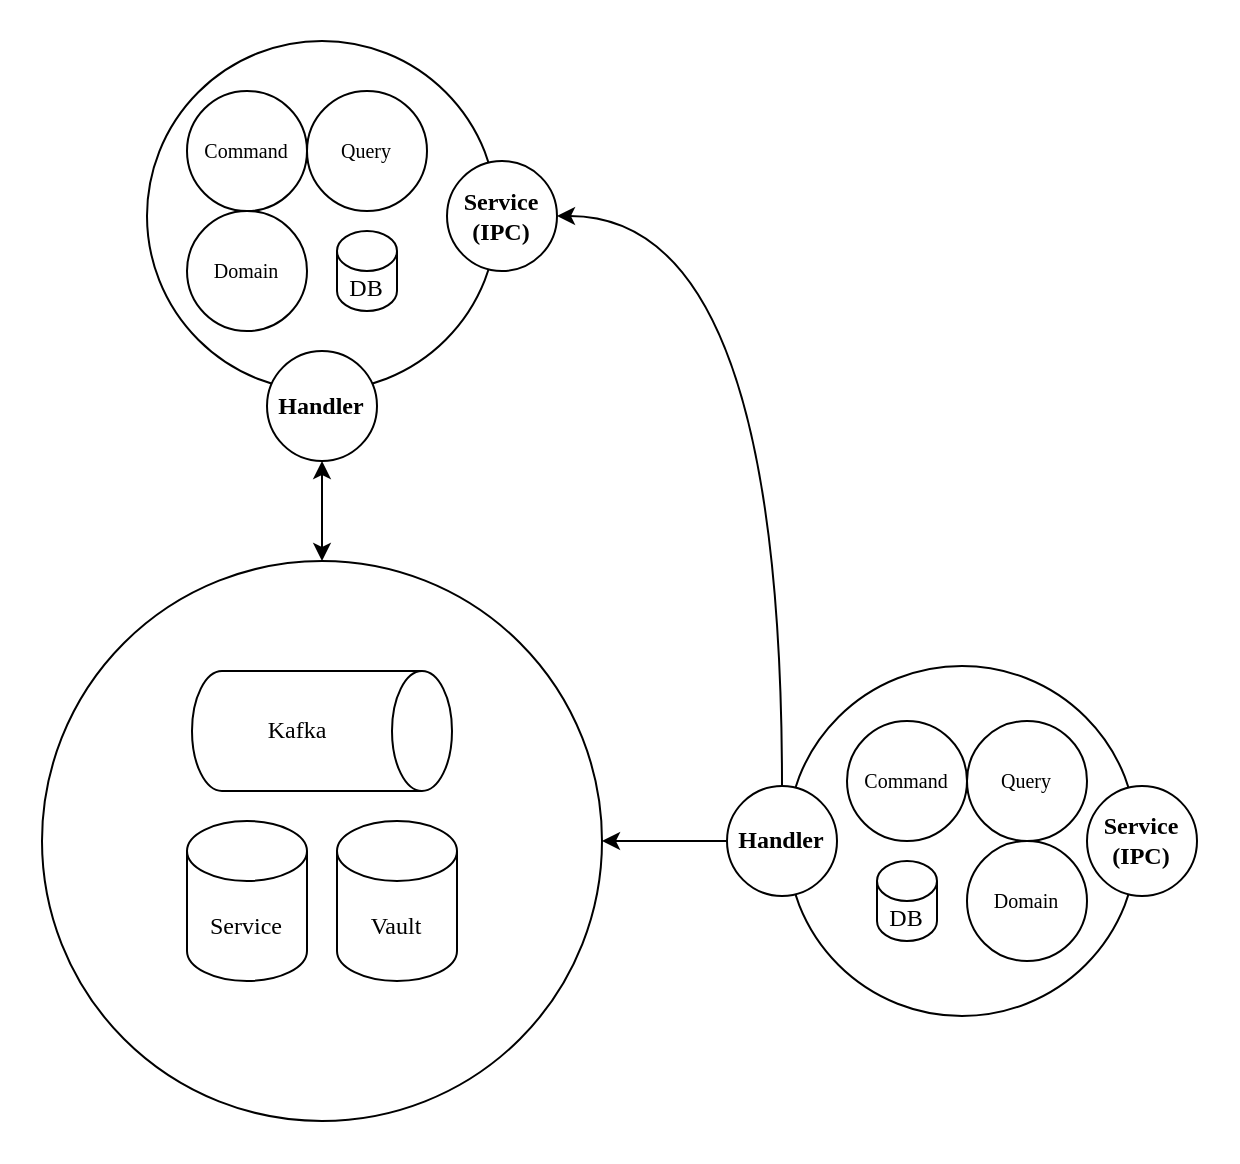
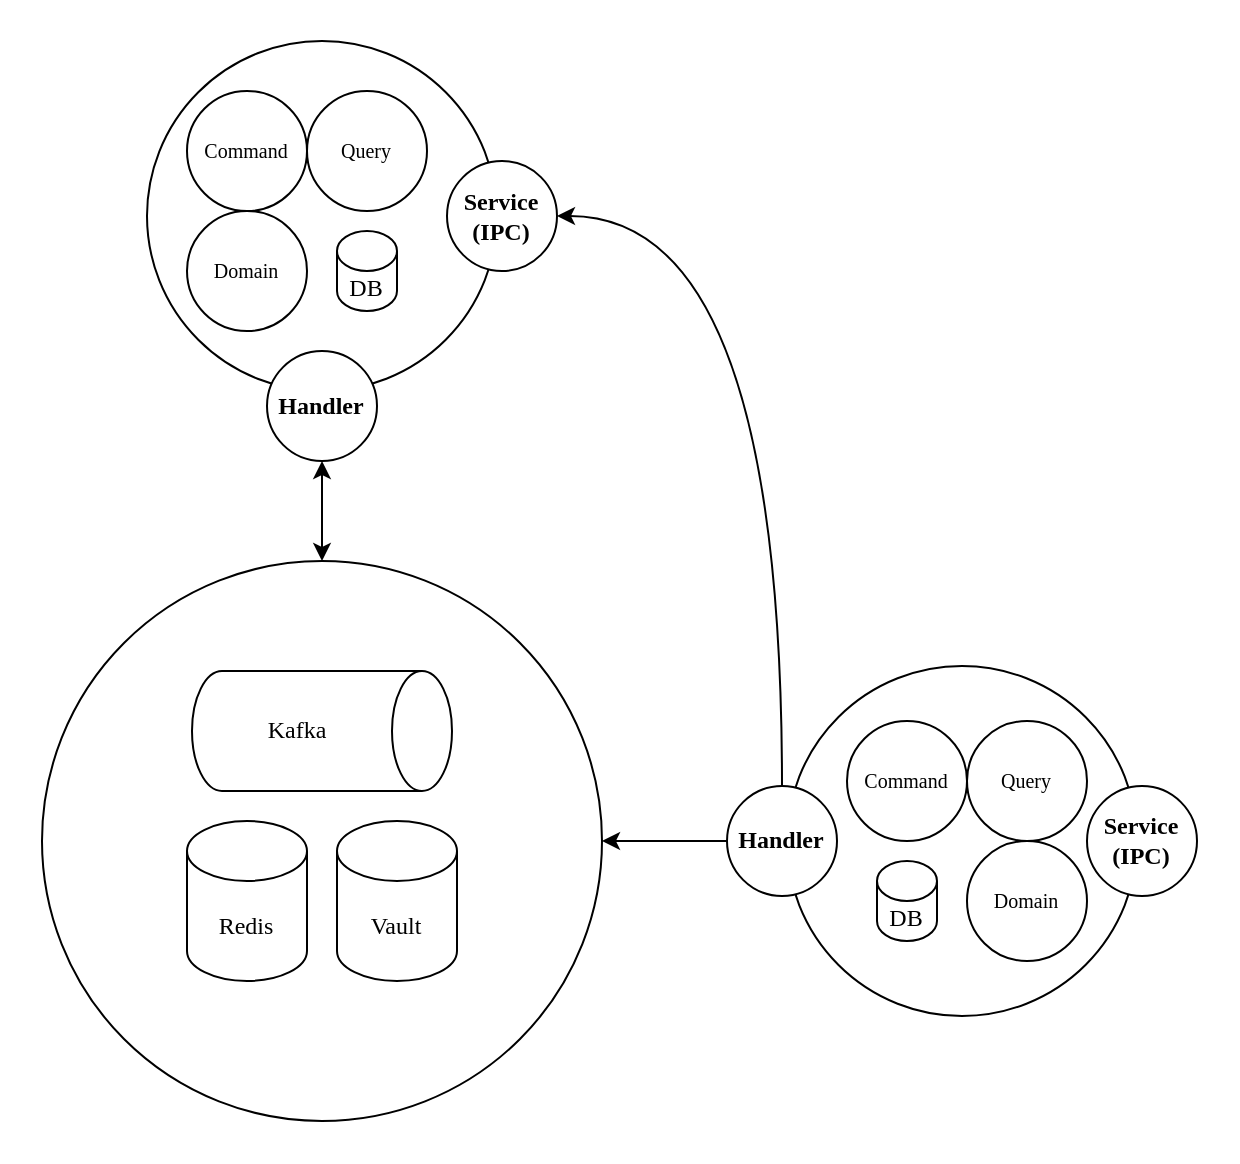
node "Service": label "Service" -> "Redis"
